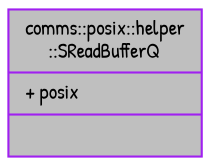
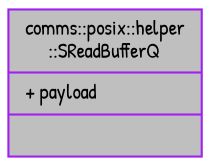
node "comms::posix::helper": text "+ posix" -> "+ payload"
